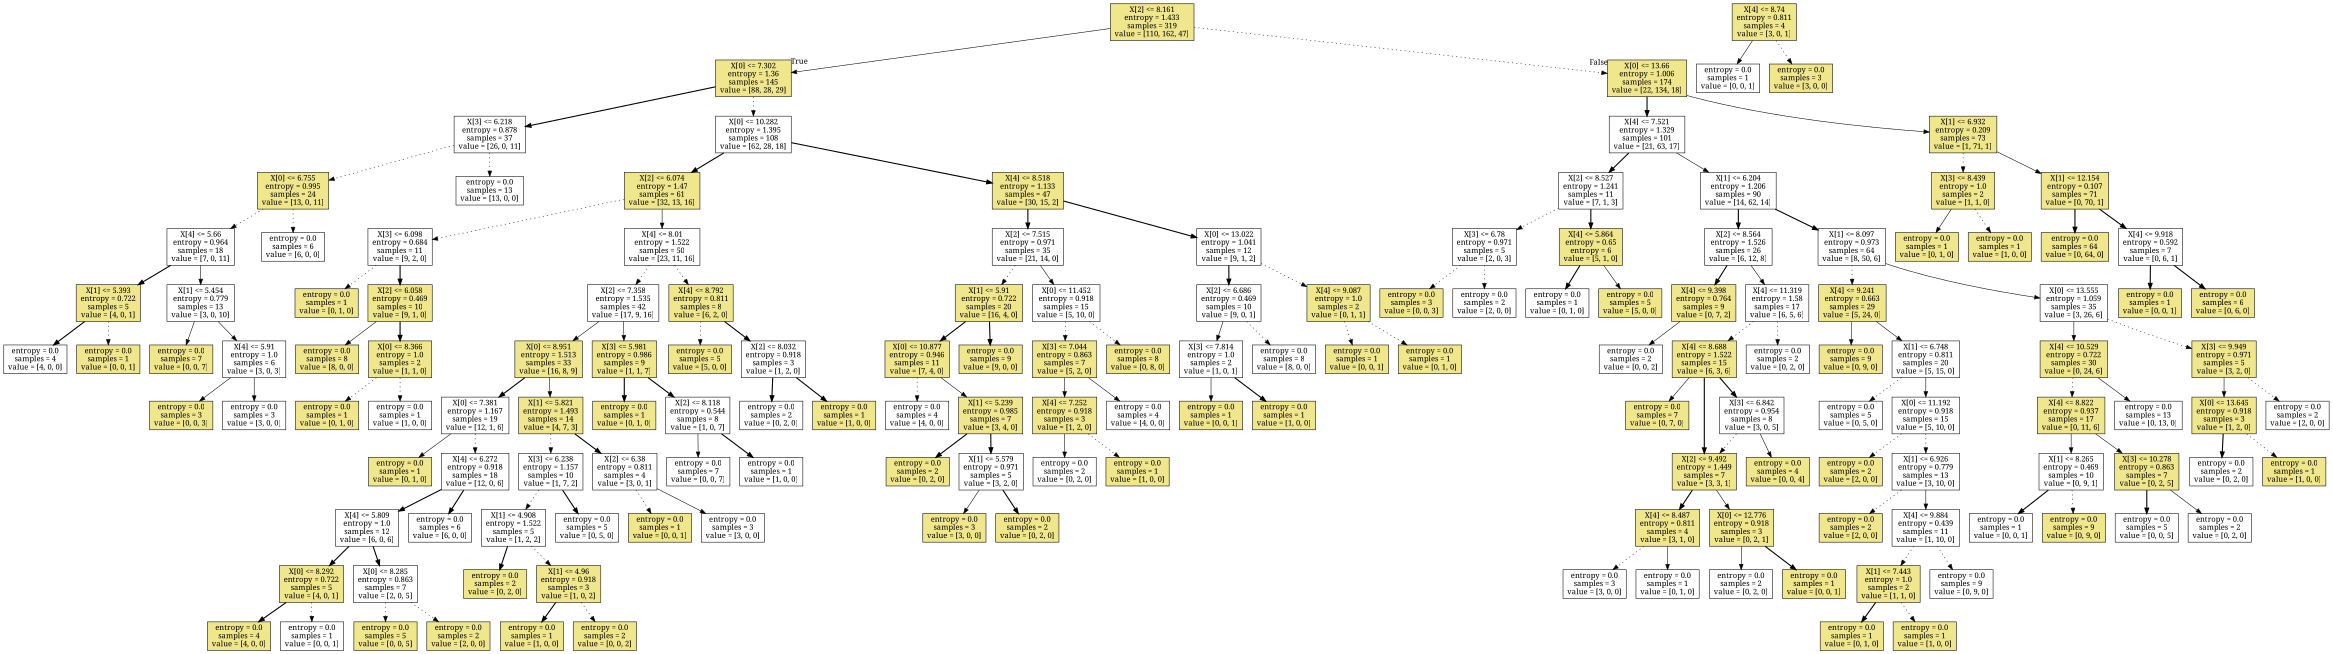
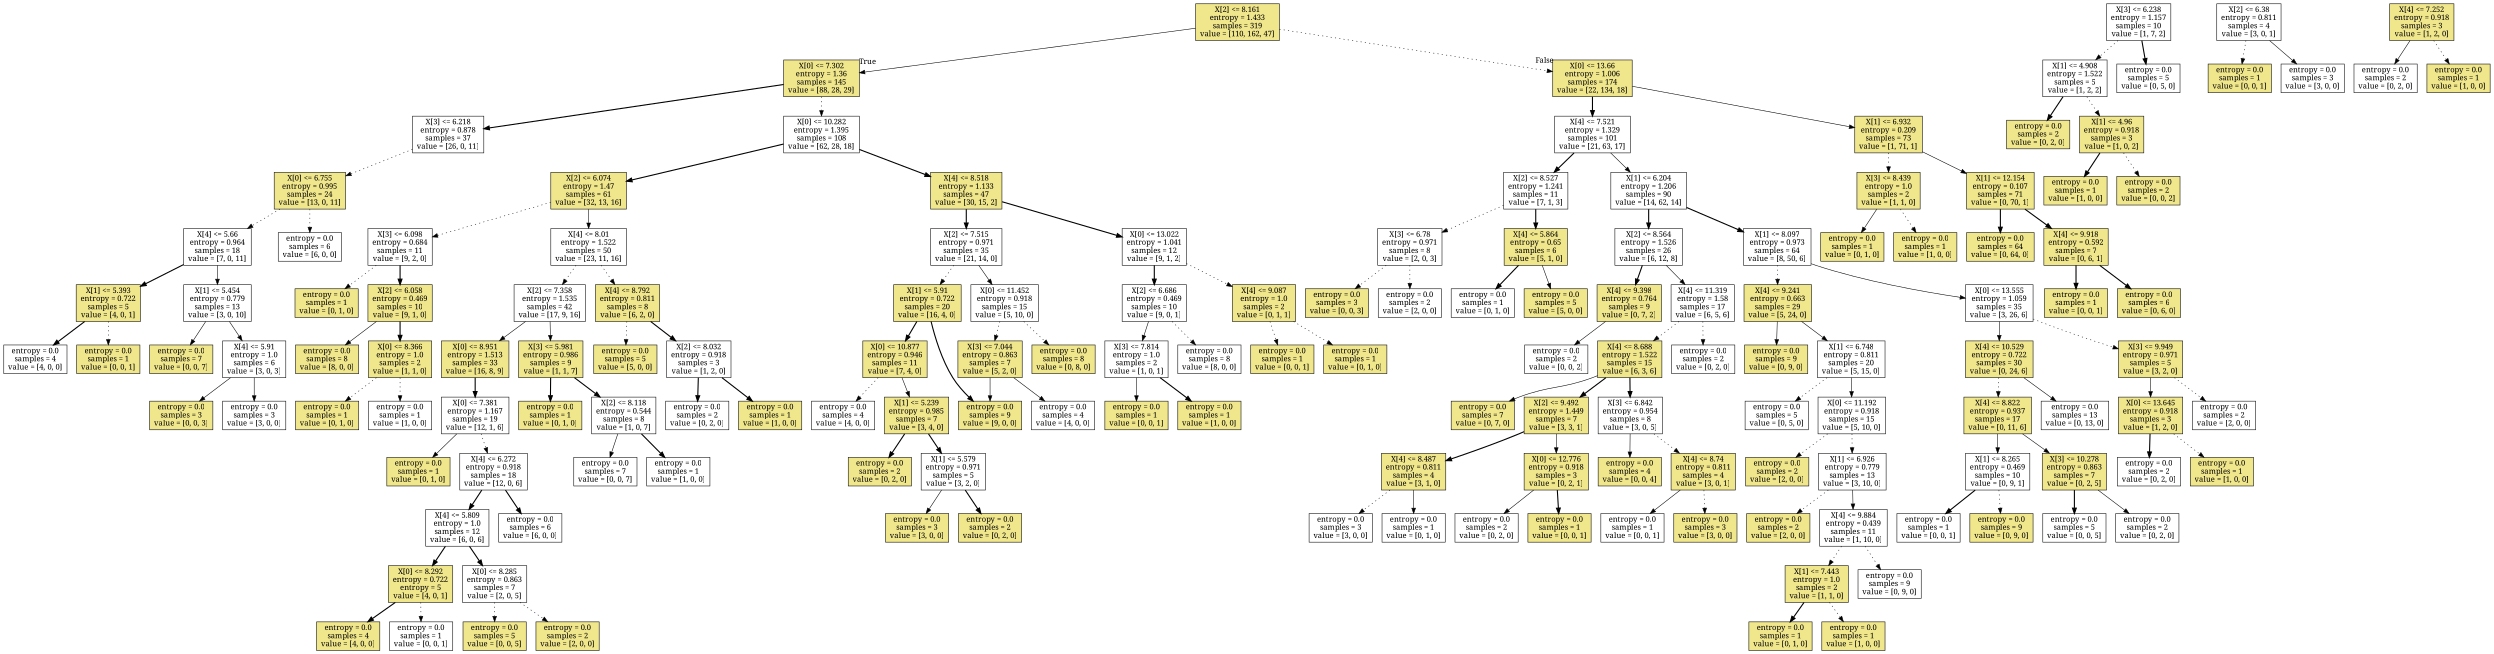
node "entropy = 0.0 samples = 13 value = [13, 0, 0]": removed
node "X[3] <= 6.78 entropy = 0.971 samples = 5 value = [2, 0, 3]": label "X[3] <= 6.78 entropy = 0.971 samples = 5 value = [2, 0, 3]" -> "X[3] <= 6.78 entropy = 0.971 samples = 8 value = [2, 0, 3]"
node "X[4] <= 5.864 entropy = 0.65 entropy = 6 value = [5, 1, 0]": label "X[4] <= 5.864 entropy = 0.65 entropy = 6 value = [5, 1, 0]" -> "X[4] <= 5.864 entropy = 0.65 samples = 6 value = [5, 1, 0]"
node "X[4] <= 9.918 entropy = 0.592 samples = 7 value = [0, 6, 1]": fillcolor white -> khaki
edge "X[3] <= 7.044 entropy = 0.863 samples = 7 value = [5, 2, 0]" -> "X[4] <= 7.252 entropy = 0.918 samples = 3 value = [1, 2, 0]": now "X[3] <= 7.044 entropy = 0.863 samples = 7 value = [5, 2, 0]" -> "entropy = 0.0 samples = 9 value = [9, 0, 0]"
node "X[1] <= 5.821 entropy = 1.493 samples = 14 value = [4, 7, 3]": removed
edge "X[3] <= 6.842 entropy = 0.954 samples = 8 value = [3, 0, 5]" -> "X[2] <= 9.492 entropy = 1.449 samples = 7 value = [3, 3, 1]": now "X[3] <= 6.842 entropy = 0.954 samples = 8 value = [3, 0, 5]" -> "X[4] <= 8.74 entropy = 0.811 samples = 4 value = [3, 0, 1]"
node "X[0] <= 8.292 entropy = 0.722 samples = 5 value = [4, 0, 1]": label "X[0] <= 8.292 entropy = 0.722 samples = 5 value = [4, 0, 1]" -> "X[0] <= 8.292 entropy = 0.722 entropy = 5 value = [4, 0, 1]"
